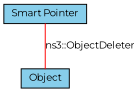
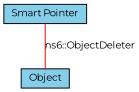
edge "Smart Pointer" -- "Object": label "ns3::ObjectDeleter" -> "ns6::ObjectDeleter"
